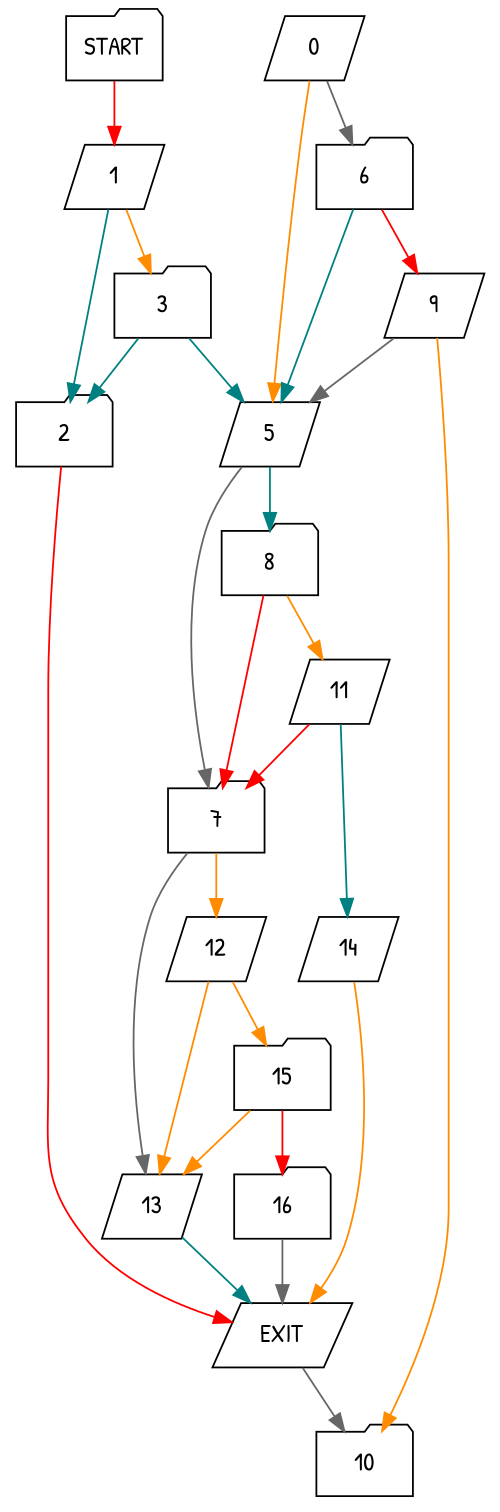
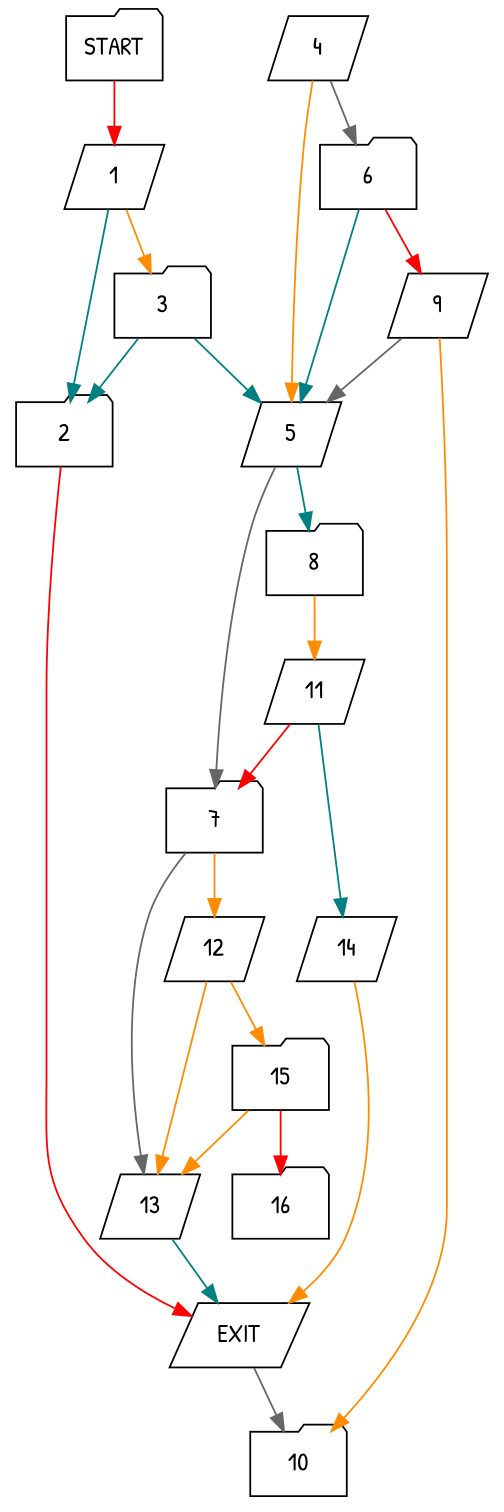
node "0": label "0" -> "4"
edge "8" -> "7": removed
edge "16" -> "EXIT": removed
